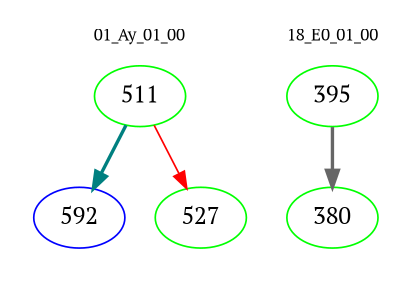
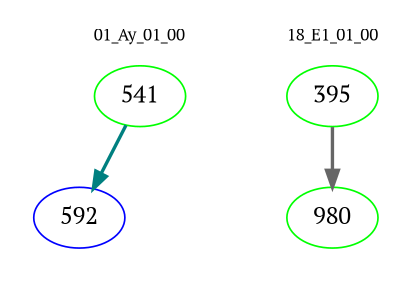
cluster "18_E0_01_00": label "18_E0_01_00" -> "18_E1_01_00"
node "511": label "511" -> "541"
node "527": removed
node "380": label "380" -> "980"
